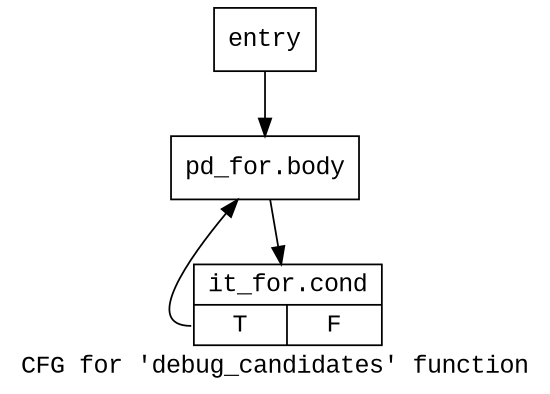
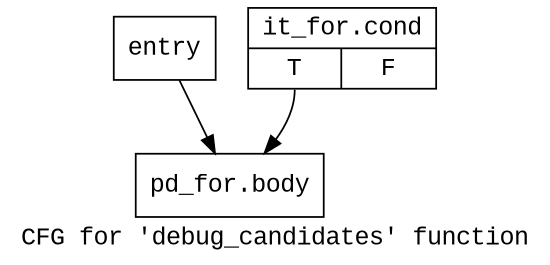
edge "pd_for.body" -> "it_for.cond": removed
